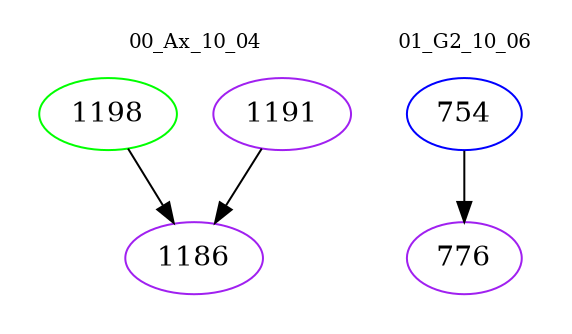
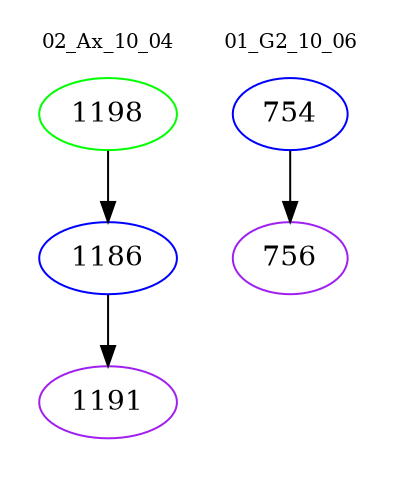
cluster "00_Ax_10_04": label "00_Ax_10_04" -> "02_Ax_10_04"
edge "1191" -> "1186": reversed
node "1186": color purple -> blue
node "776": label "776" -> "756"
